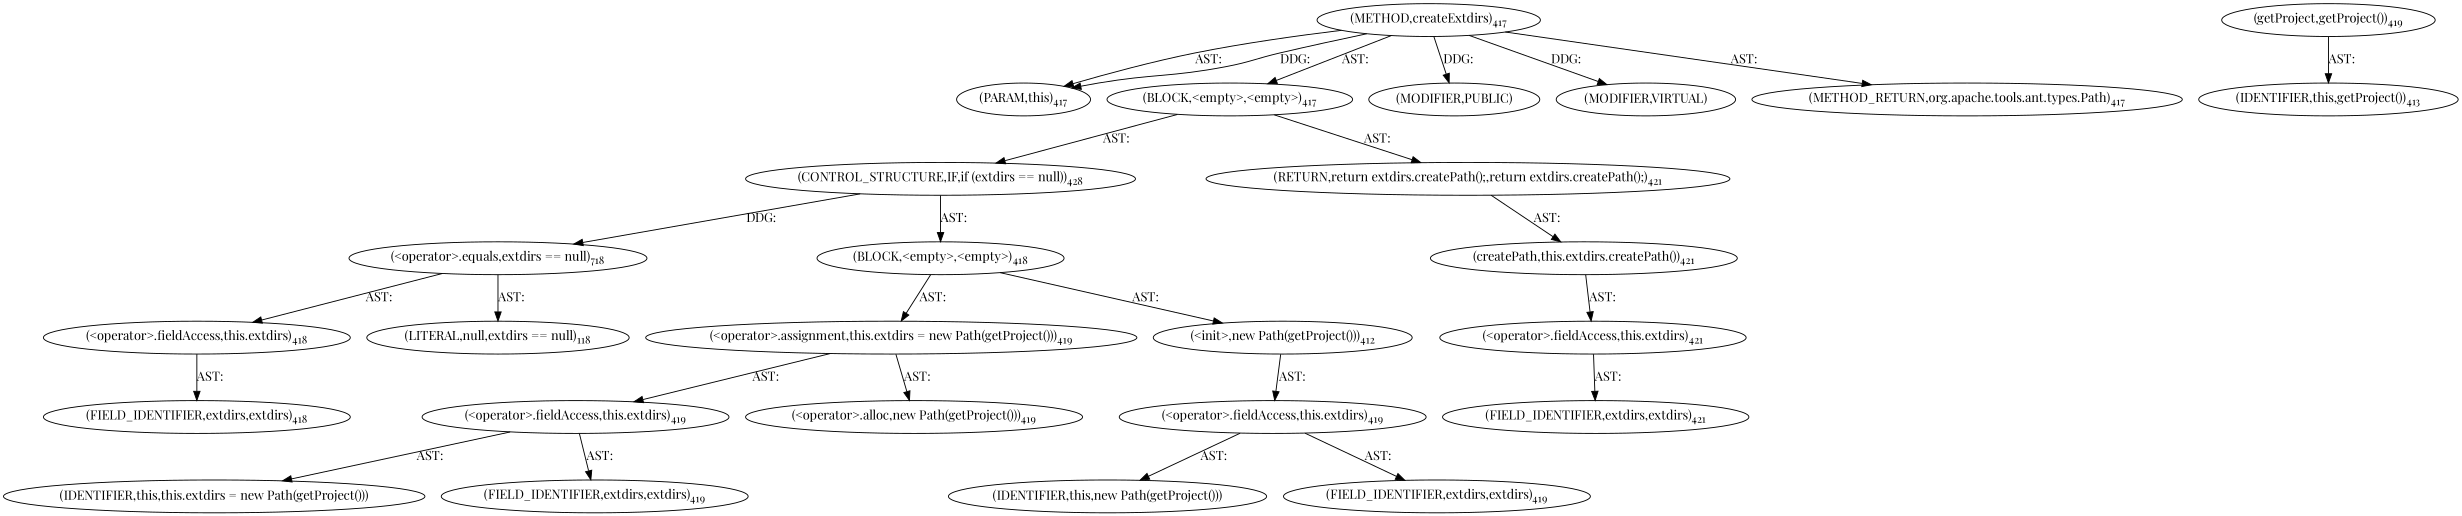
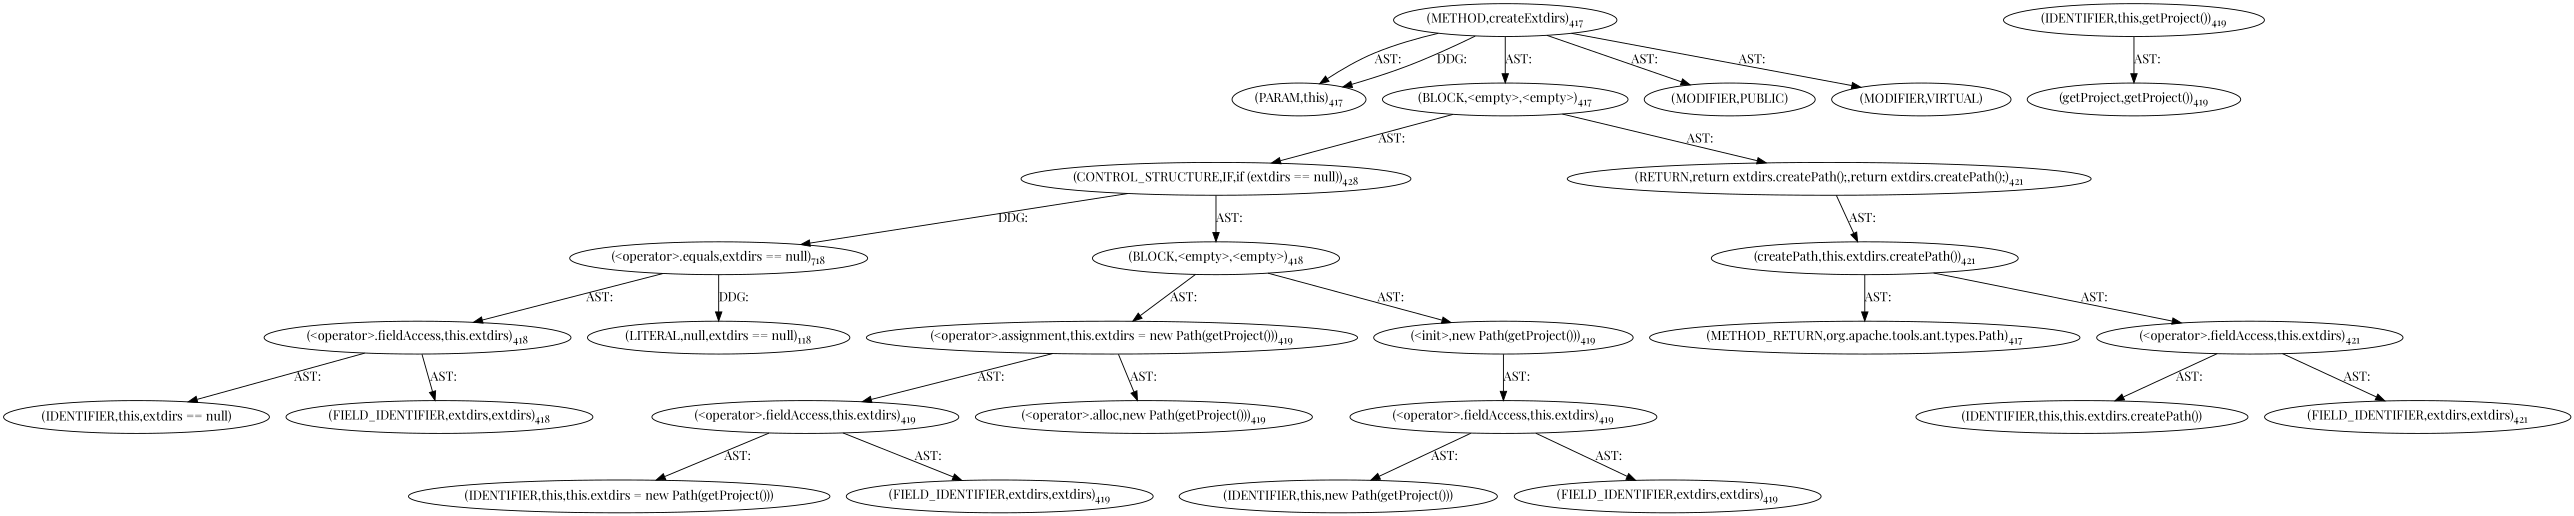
edge "(getProject,getProject())" -> "(IDENTIFIER,this,getProject())": reversed
edge "(METHOD,createExtdirs)" -> "(METHOD_RETURN,org.apache.tools.ant.types.Path)": now "(createPath,this.extdirs.createPath())" -> "(METHOD_RETURN,org.apache.tools.ant.types.Path)"
edge "(METHOD,createExtdirs)" -> "(MODIFIER,PUBLIC)": label "DDG: " -> "AST: "
edge "(METHOD,createExtdirs)" -> "(MODIFIER,VIRTUAL)": label "DDG: " -> "AST: "
node "(IDENTIFIER,this,getProject())": text "413" -> "419"
edge "(<operator>.equals,extdirs == null)" -> "(LITERAL,null,extdirs == null)": label "AST: " -> "DDG: "
node "(<init>,new Path(getProject()))": text "412" -> "419"
node "(IDENTIFIER,this,extdirs == null)": added
node "(IDENTIFIER,this,this.extdirs.createPath())": added
